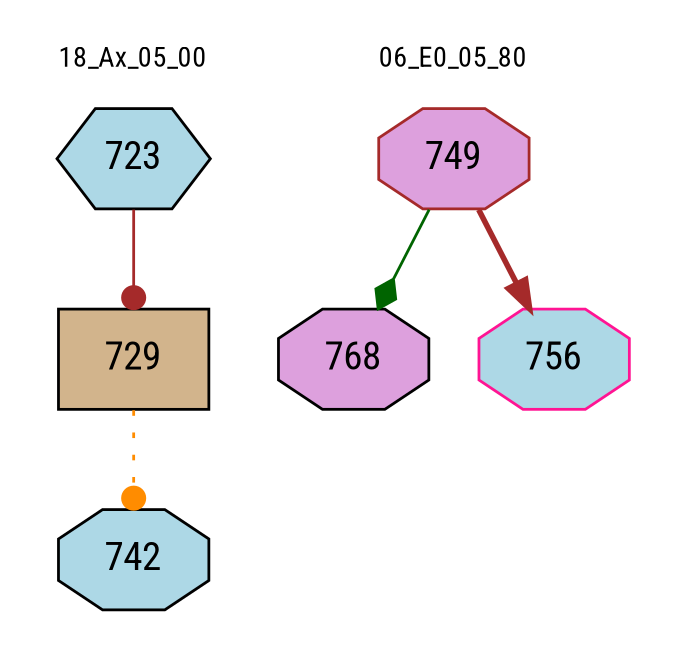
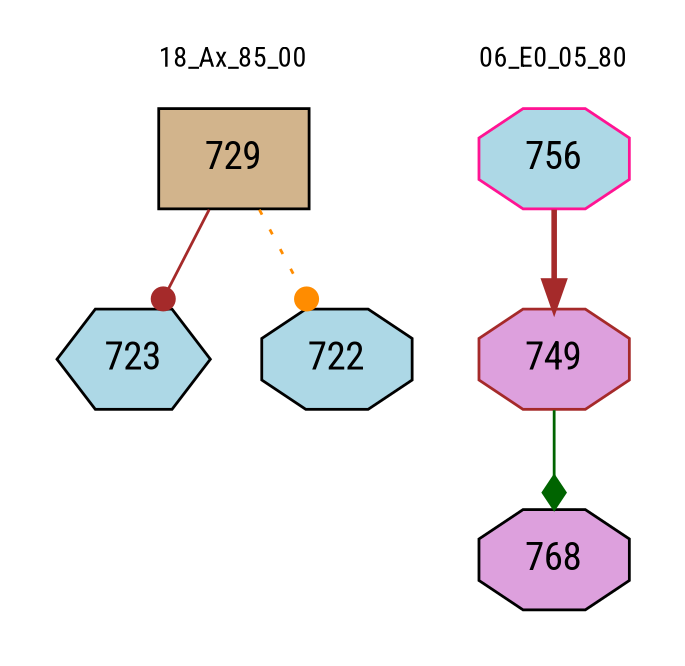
cluster "18_Ax_05_00": label "18_Ax_05_00" -> "18_Ax_85_00"
edge "749" -> "756": reversed
edge "723" -> "729": reversed
node "742": label "742" -> "722"
